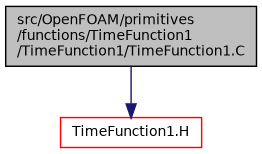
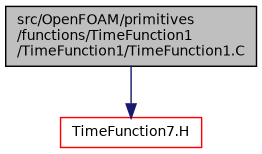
node "TimeFunction1.H": label "TimeFunction1.H" -> "TimeFunction7.H"
